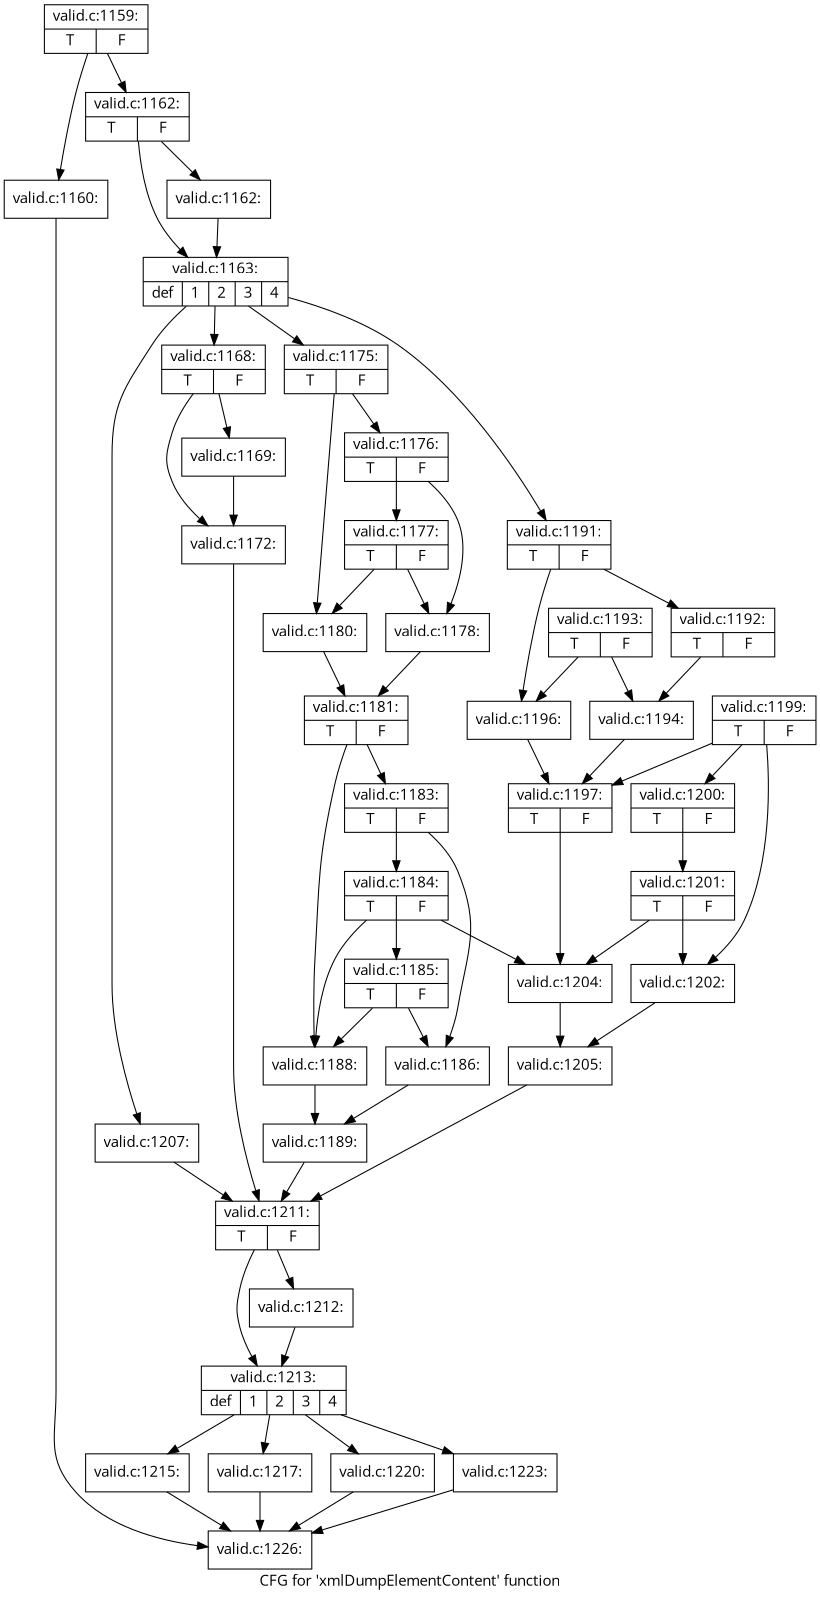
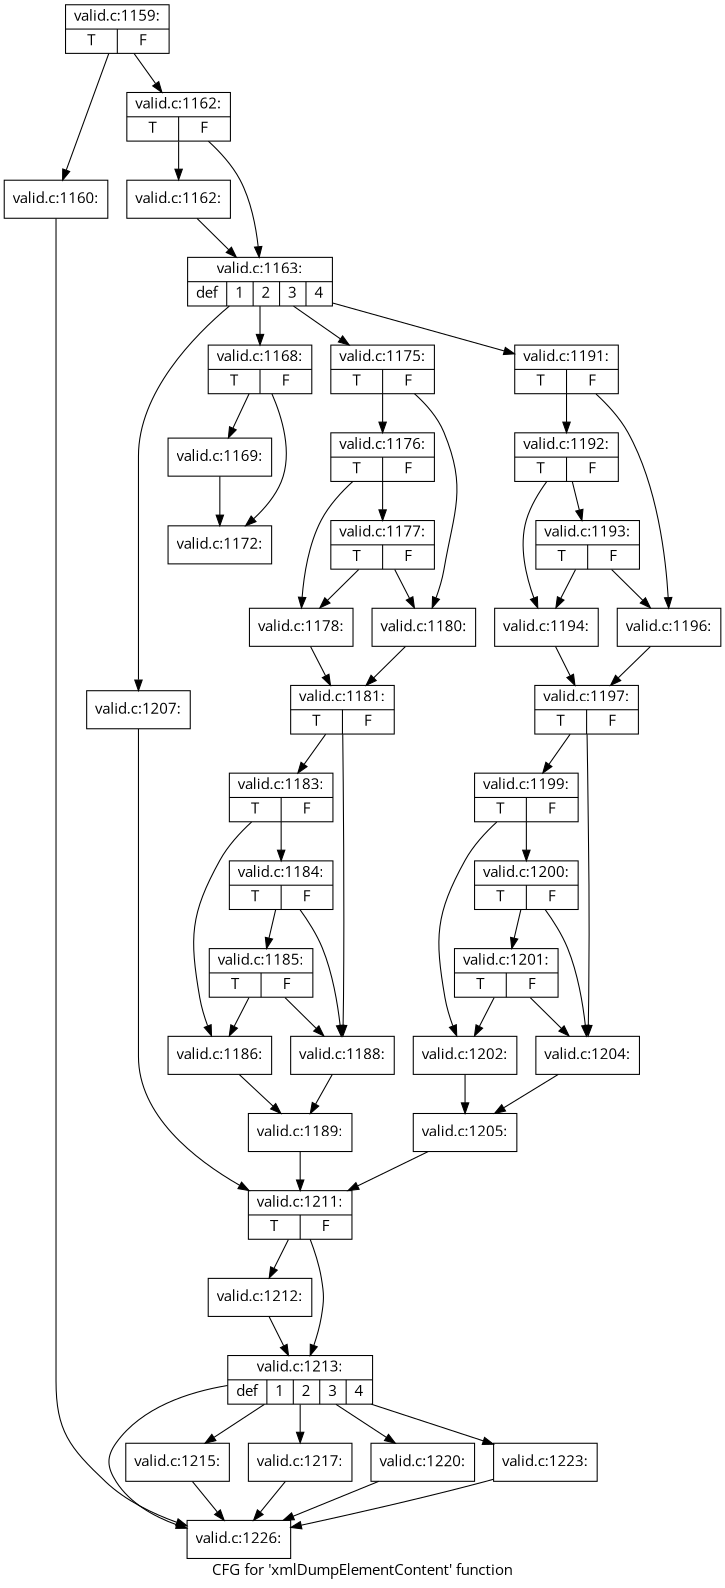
edge "valid.c:1192:" -> "valid.c:1193:": added
edge "valid.c:1199:" -> "valid.c:1197:": reversed
edge "valid.c:1172:" -> "valid.c:1211:": removed
edge "valid.c:1184:" -> "valid.c:1204:": now "valid.c:1200:" -> "valid.c:1204:"
edge "valid.c:1213:" -> "valid.c:1226:": added
